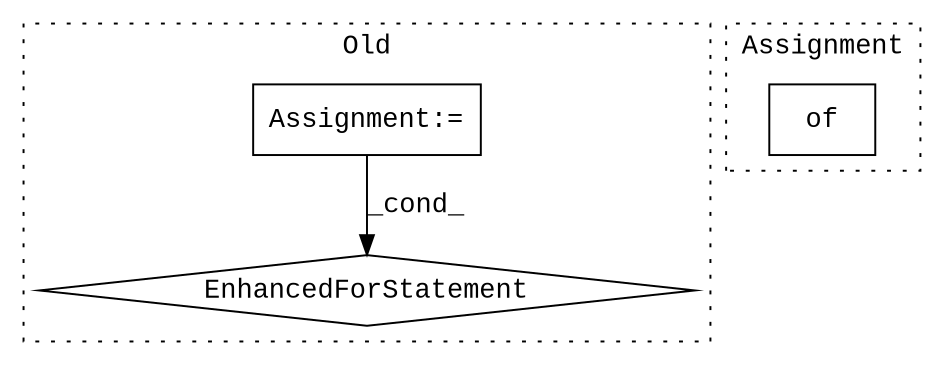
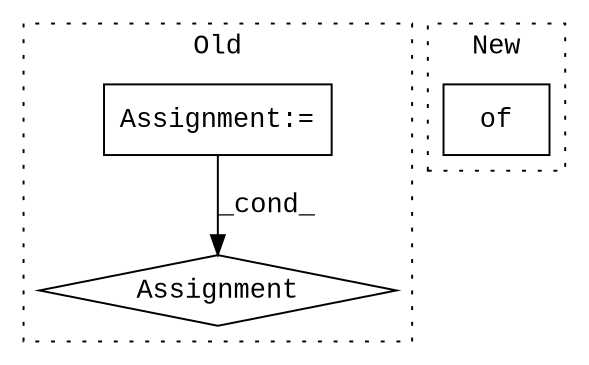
cluster "Assignment": label "Assignment" -> "New"
node "EnhancedForStatement": label "EnhancedForStatement" -> "Assignment"
